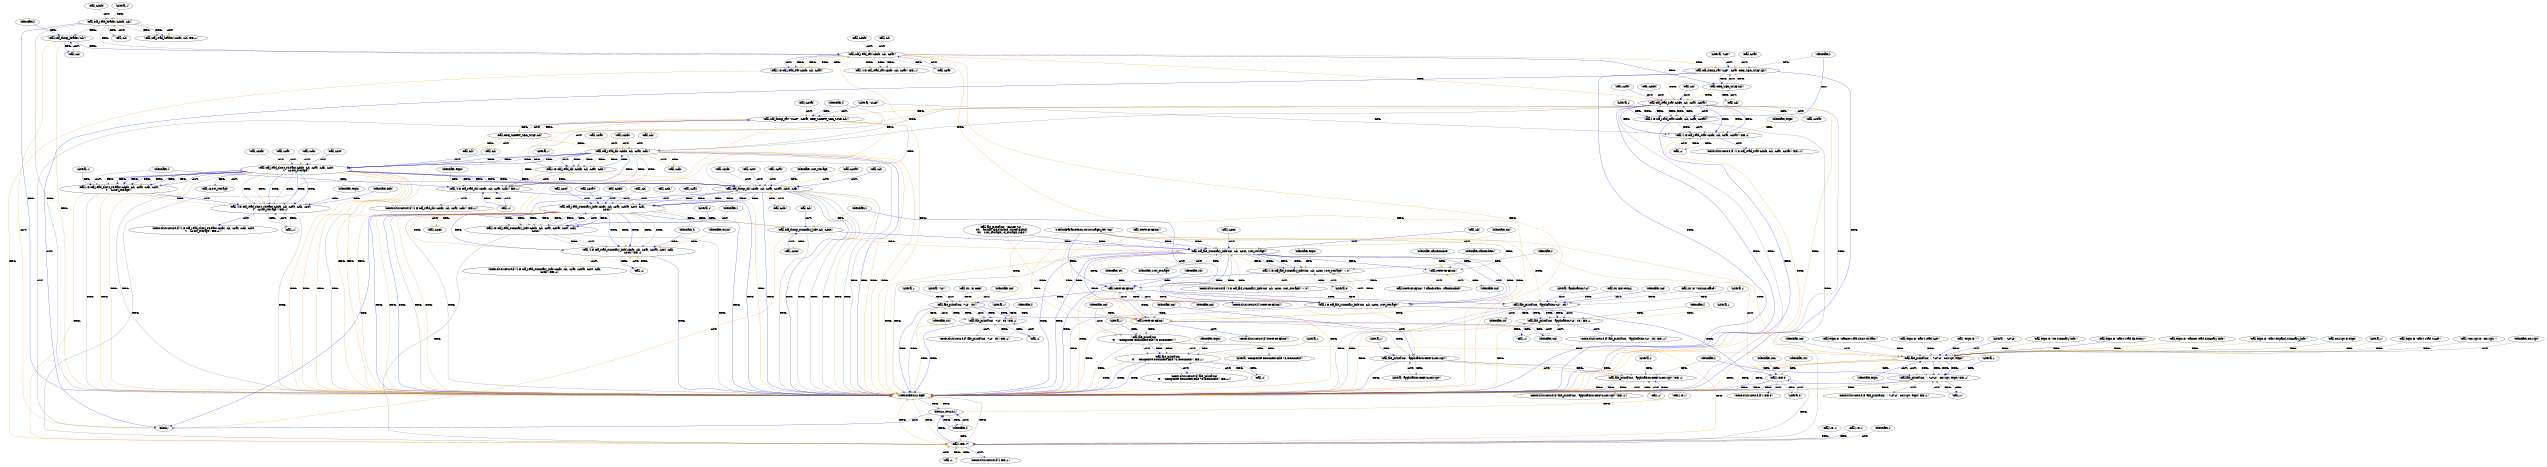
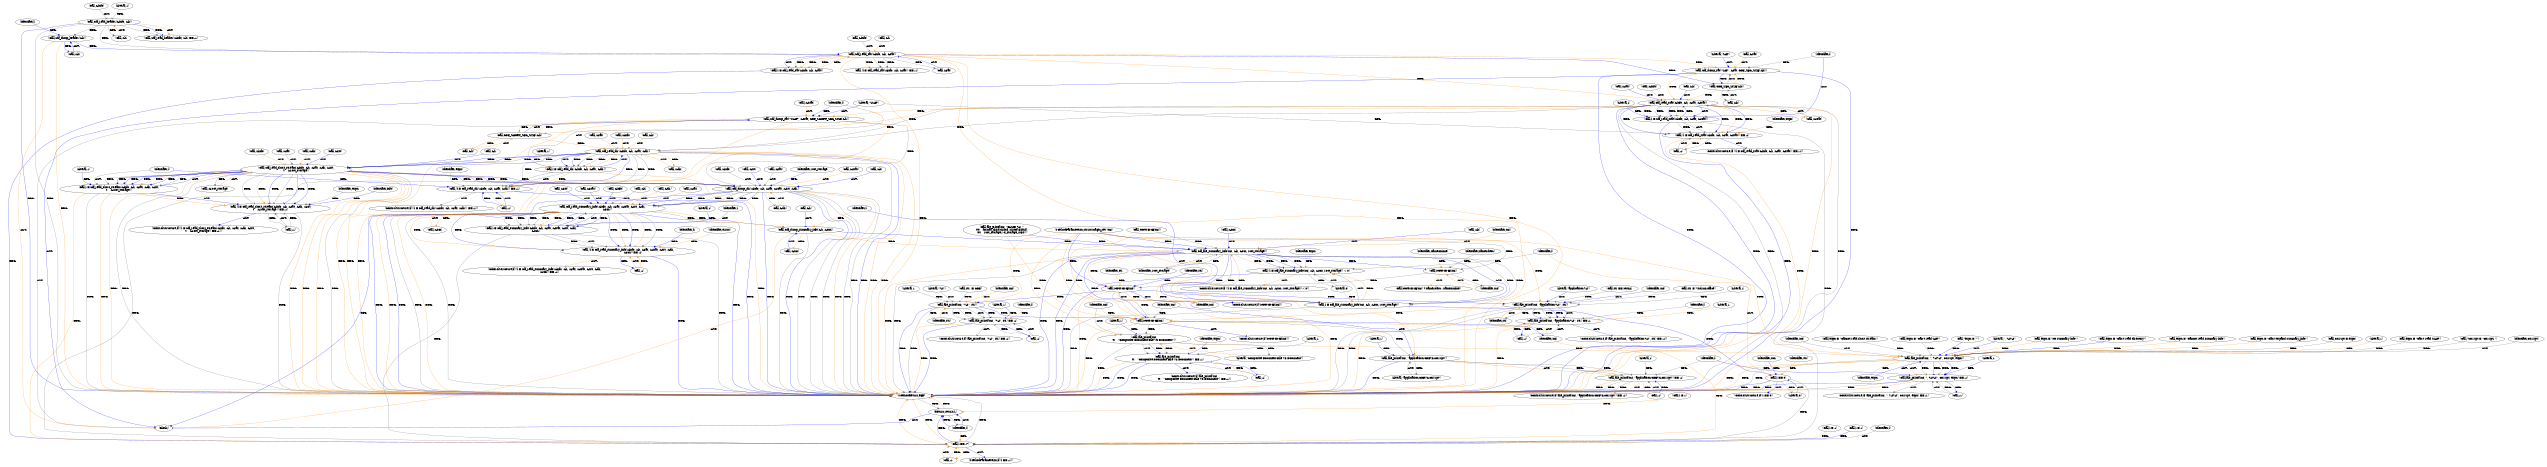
edge "(Call,i = cdf_read_dir(&info, &h, &sat, &dir))" -> "(Call,cdf_read_dir(&info, &h, &sat, &dir))": label "CFG: " -> "AST: "
edge "(Call,cdf_dump_summary_info(&h, &scn))" -> "(Block,)": arrowhead diamond -> tee
edge "(Call,i = cdf_read_sat(&info, &h, &sat))" -> "(Call,i == -7)": color darkorange -> blue
node "(ControlStructure,if (i == -1))": label "(ControlStructure,if (i == -1))" -> "(MethodParameterIn,if (i == -1))"
